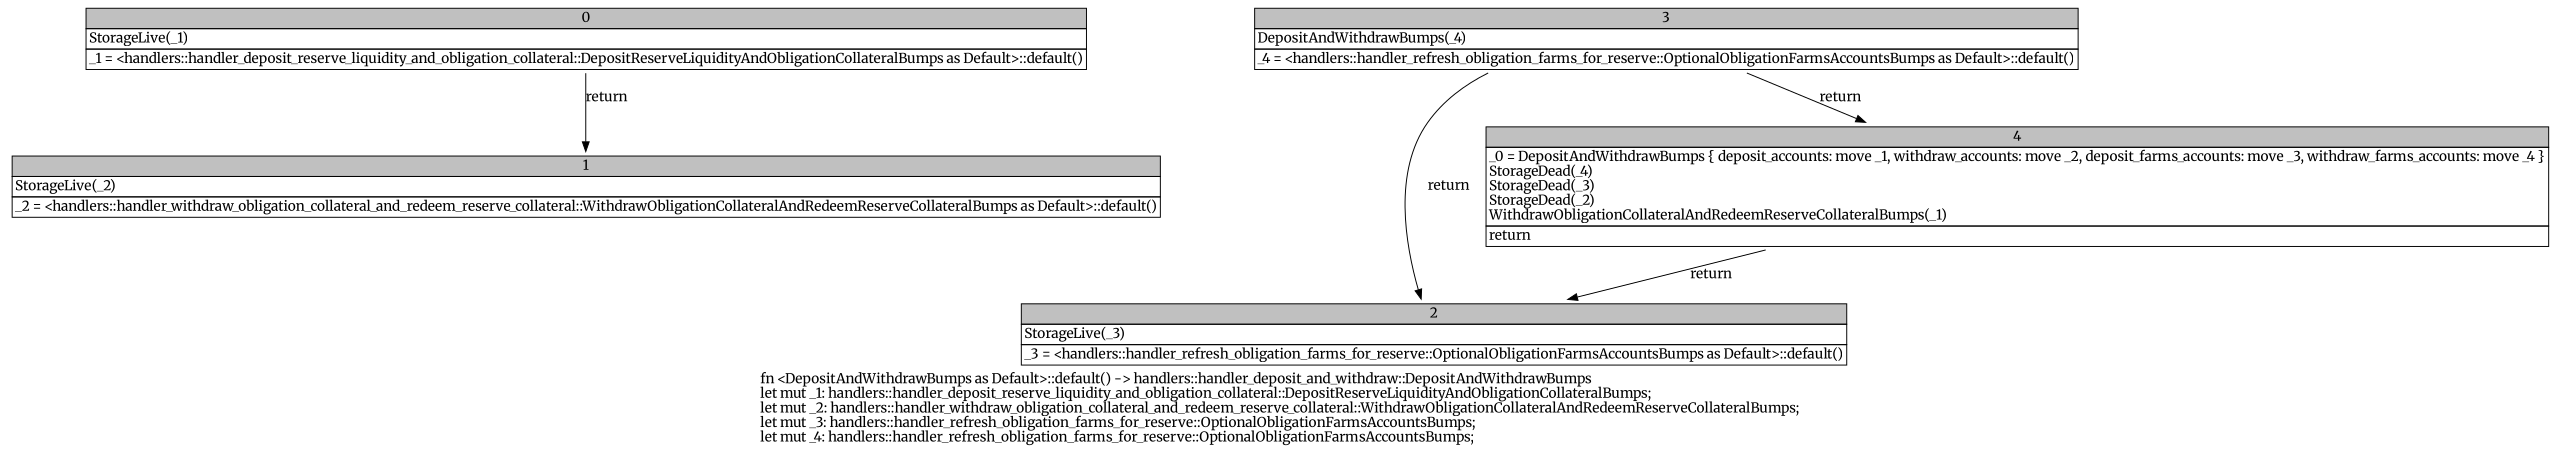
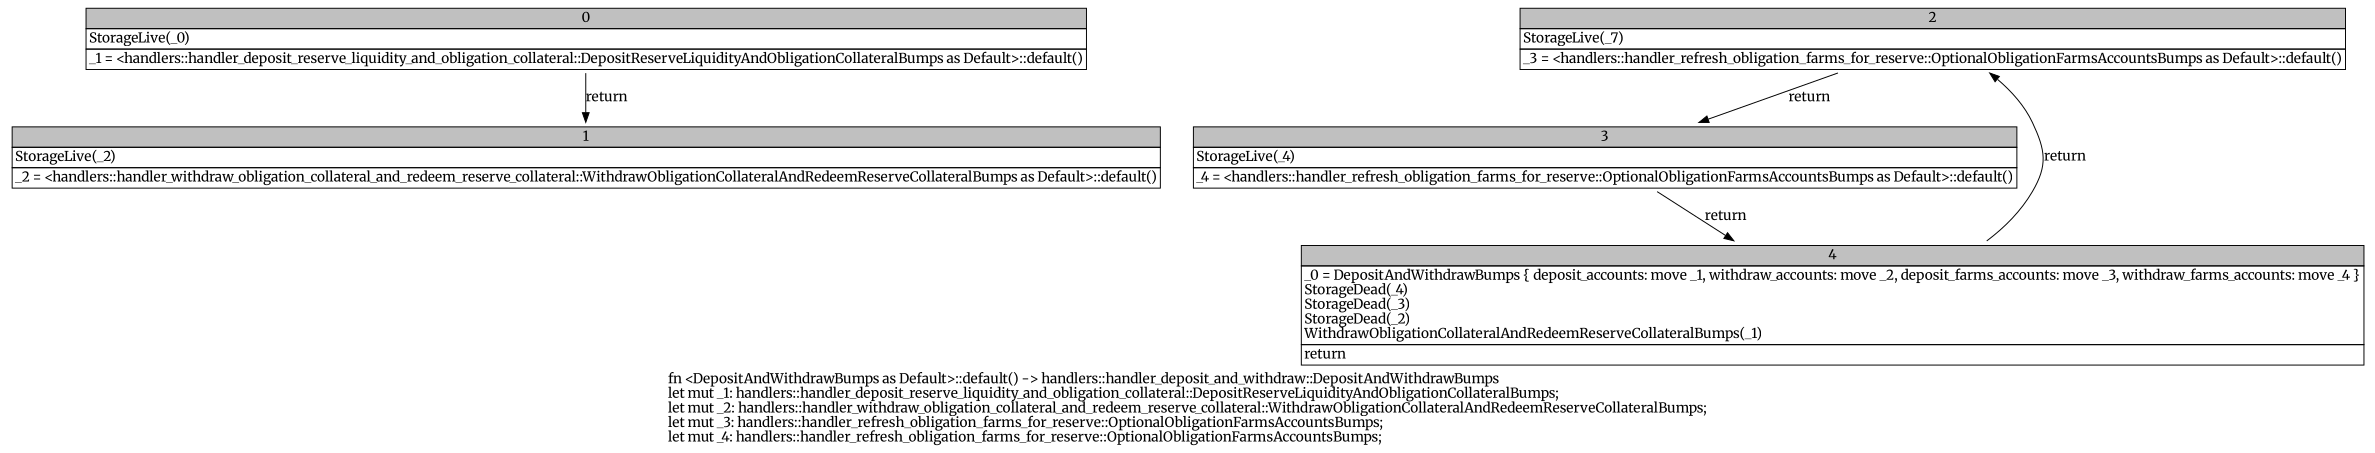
node "0": text "StorageLive(_1)" -> "StorageLive(_0)"
node "3": text "DepositAndWithdrawBumps(_4)" -> "StorageLive(_4)"
edge "3" -> "2": reversed
node "2": text "StorageLive(_3)" -> "StorageLive(_7)"
